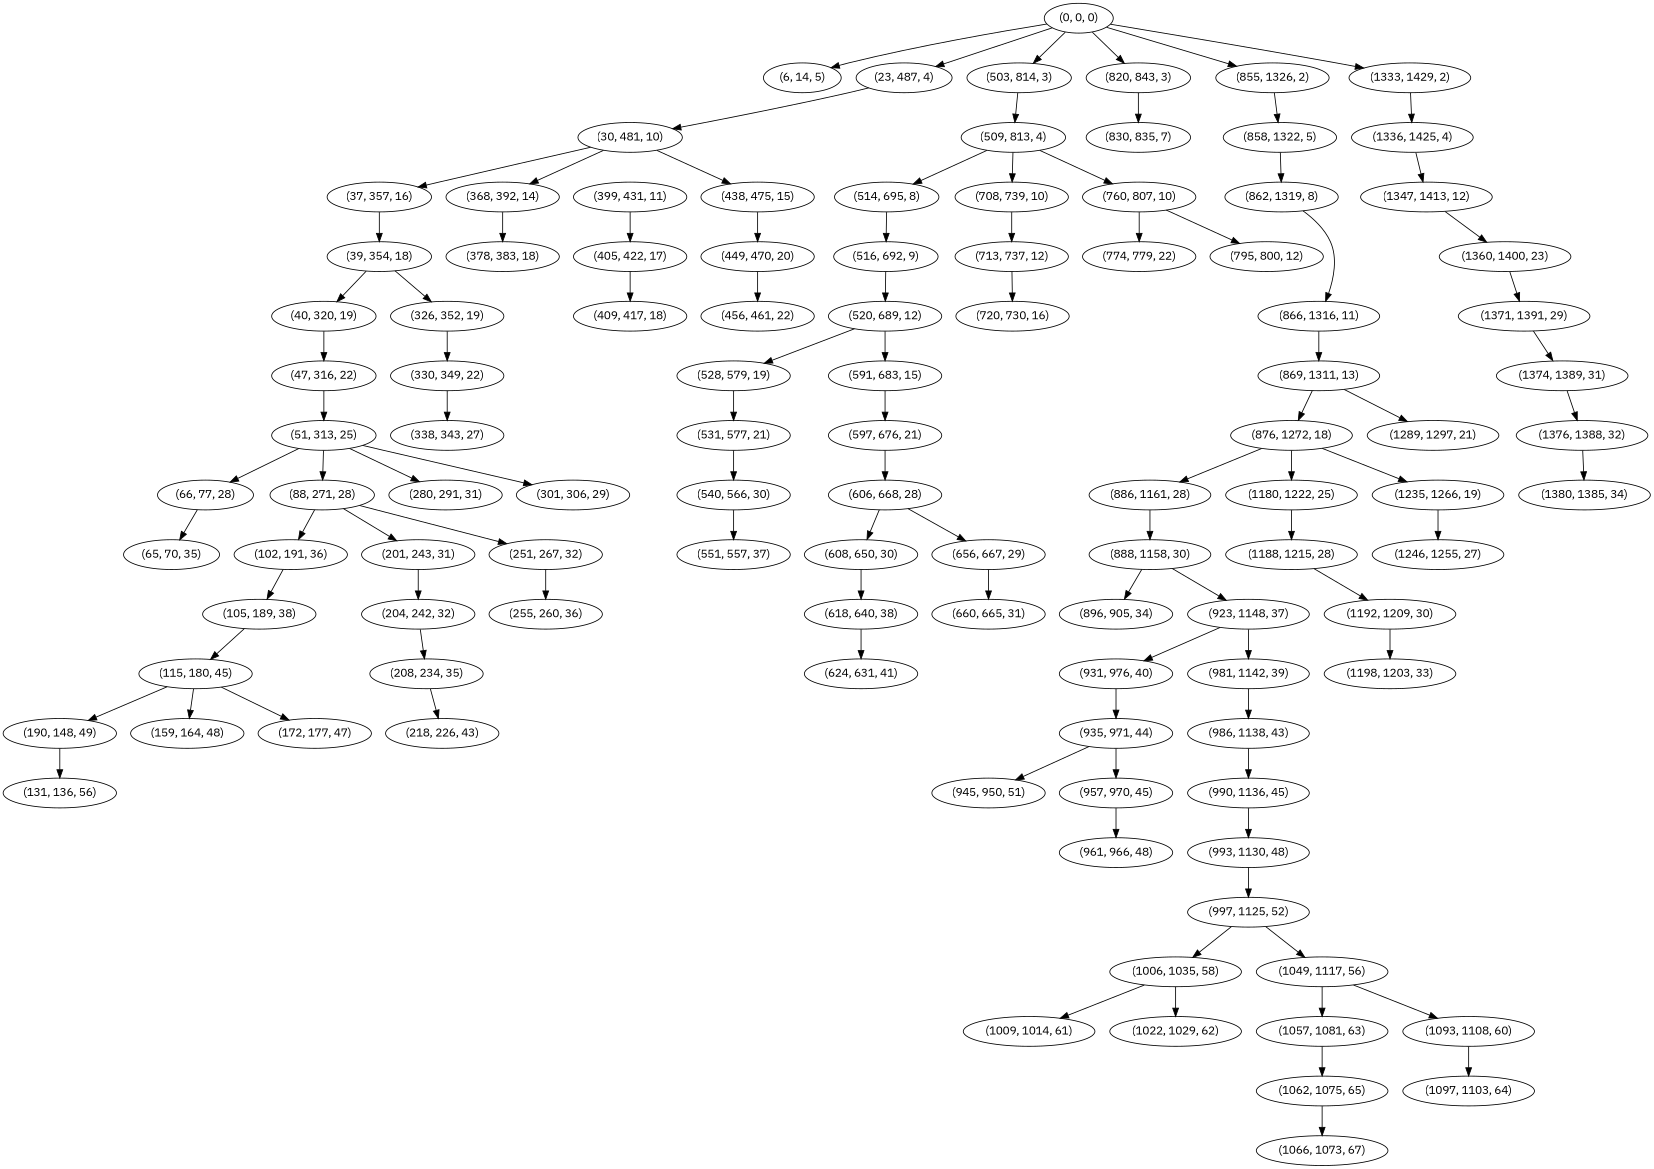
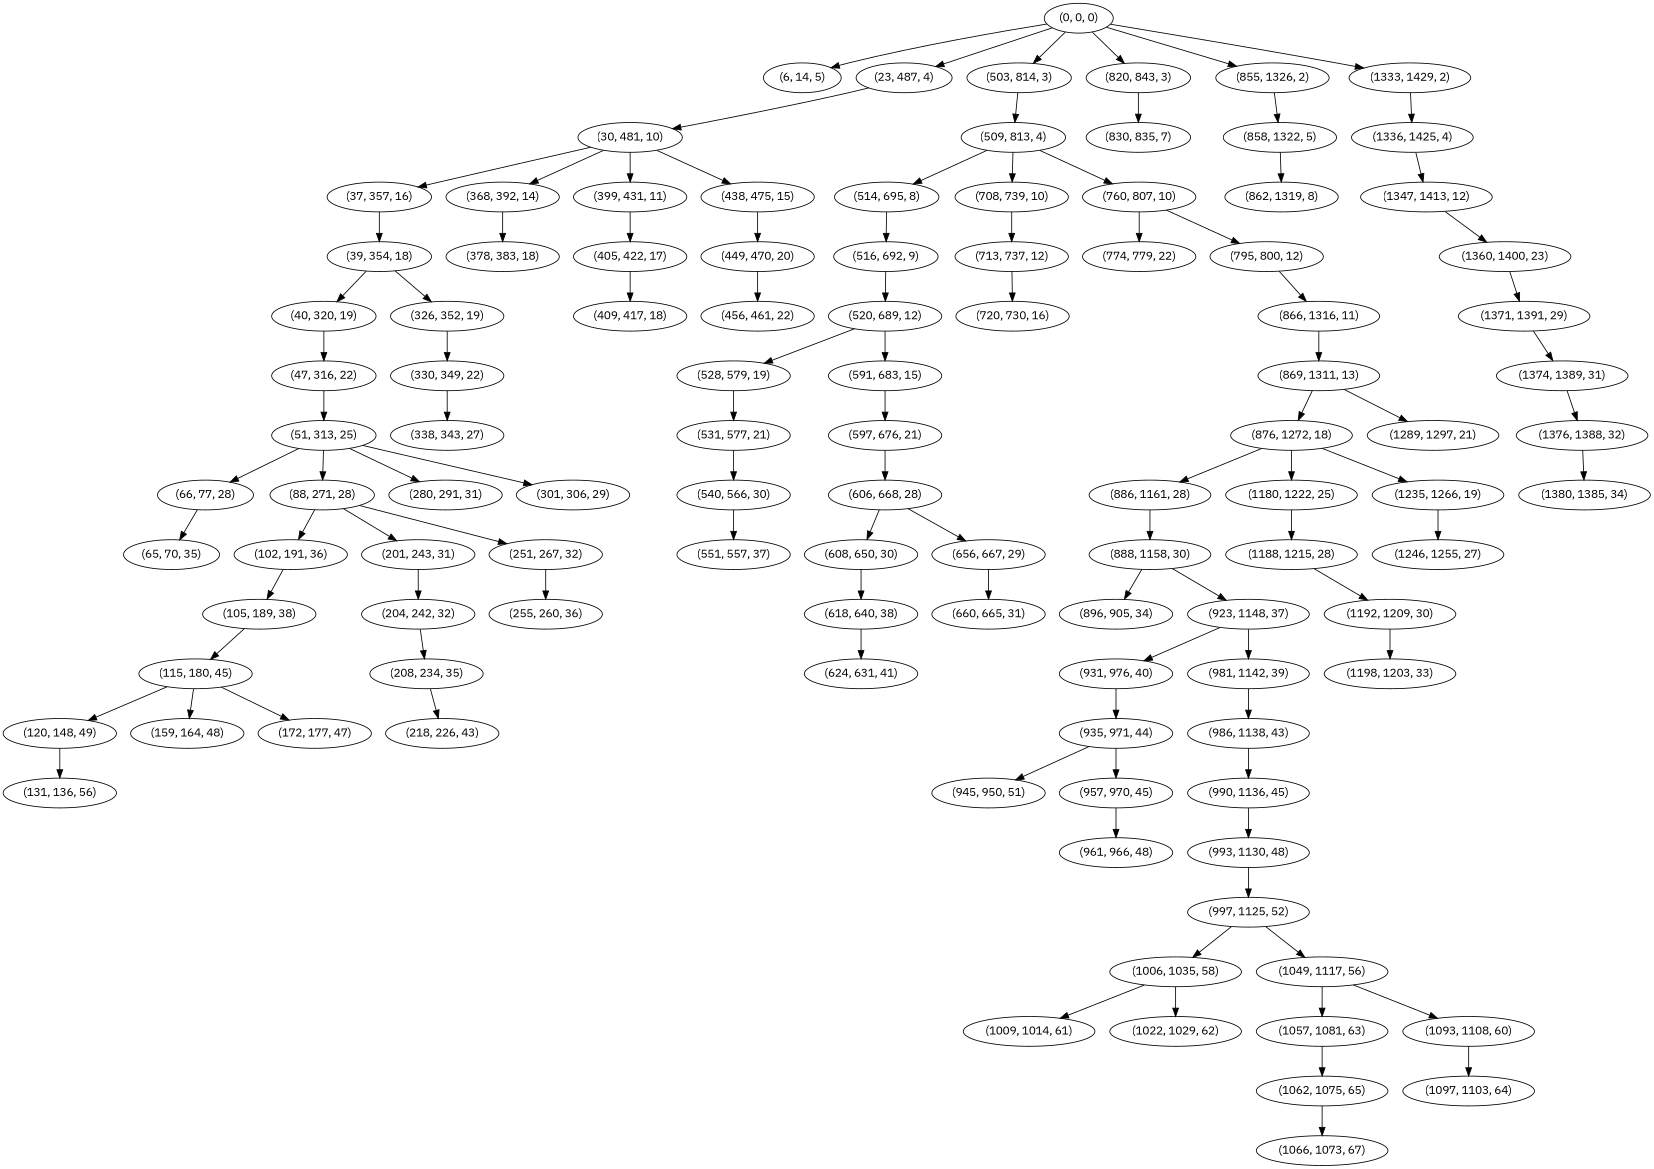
edge "(30, 481, 10)" -> "(399, 431, 11)": added
edge "(862, 1319, 8)" -> "(866, 1316, 11)": now "(795, 800, 12)" -> "(866, 1316, 11)"
node "(190, 148, 49)": label "(190, 148, 49)" -> "(120, 148, 49)"
